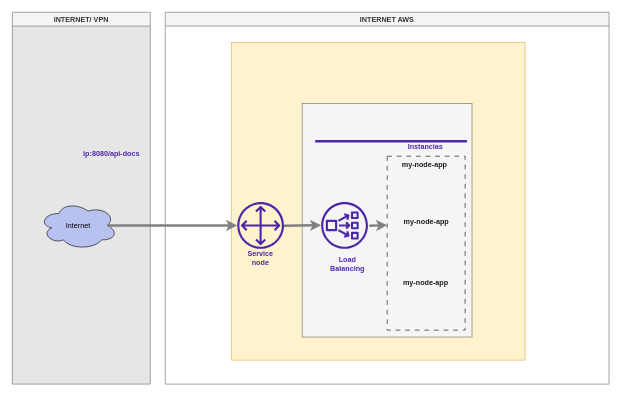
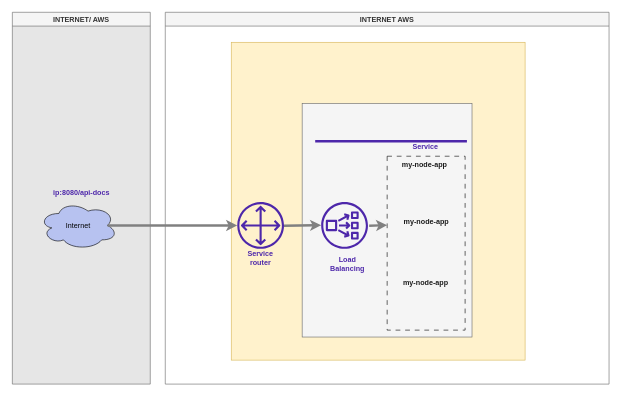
node "INTERNET/ VPN": label "INTERNET/ VPN" -> "INTERNET/ AWS"
node "Instancias": label "Instancias" -> "Service"
node "ip:8080/api-docs": moved (111, 154) -> (81, 193)
node "Service node": label "Service node" -> "Service router"
